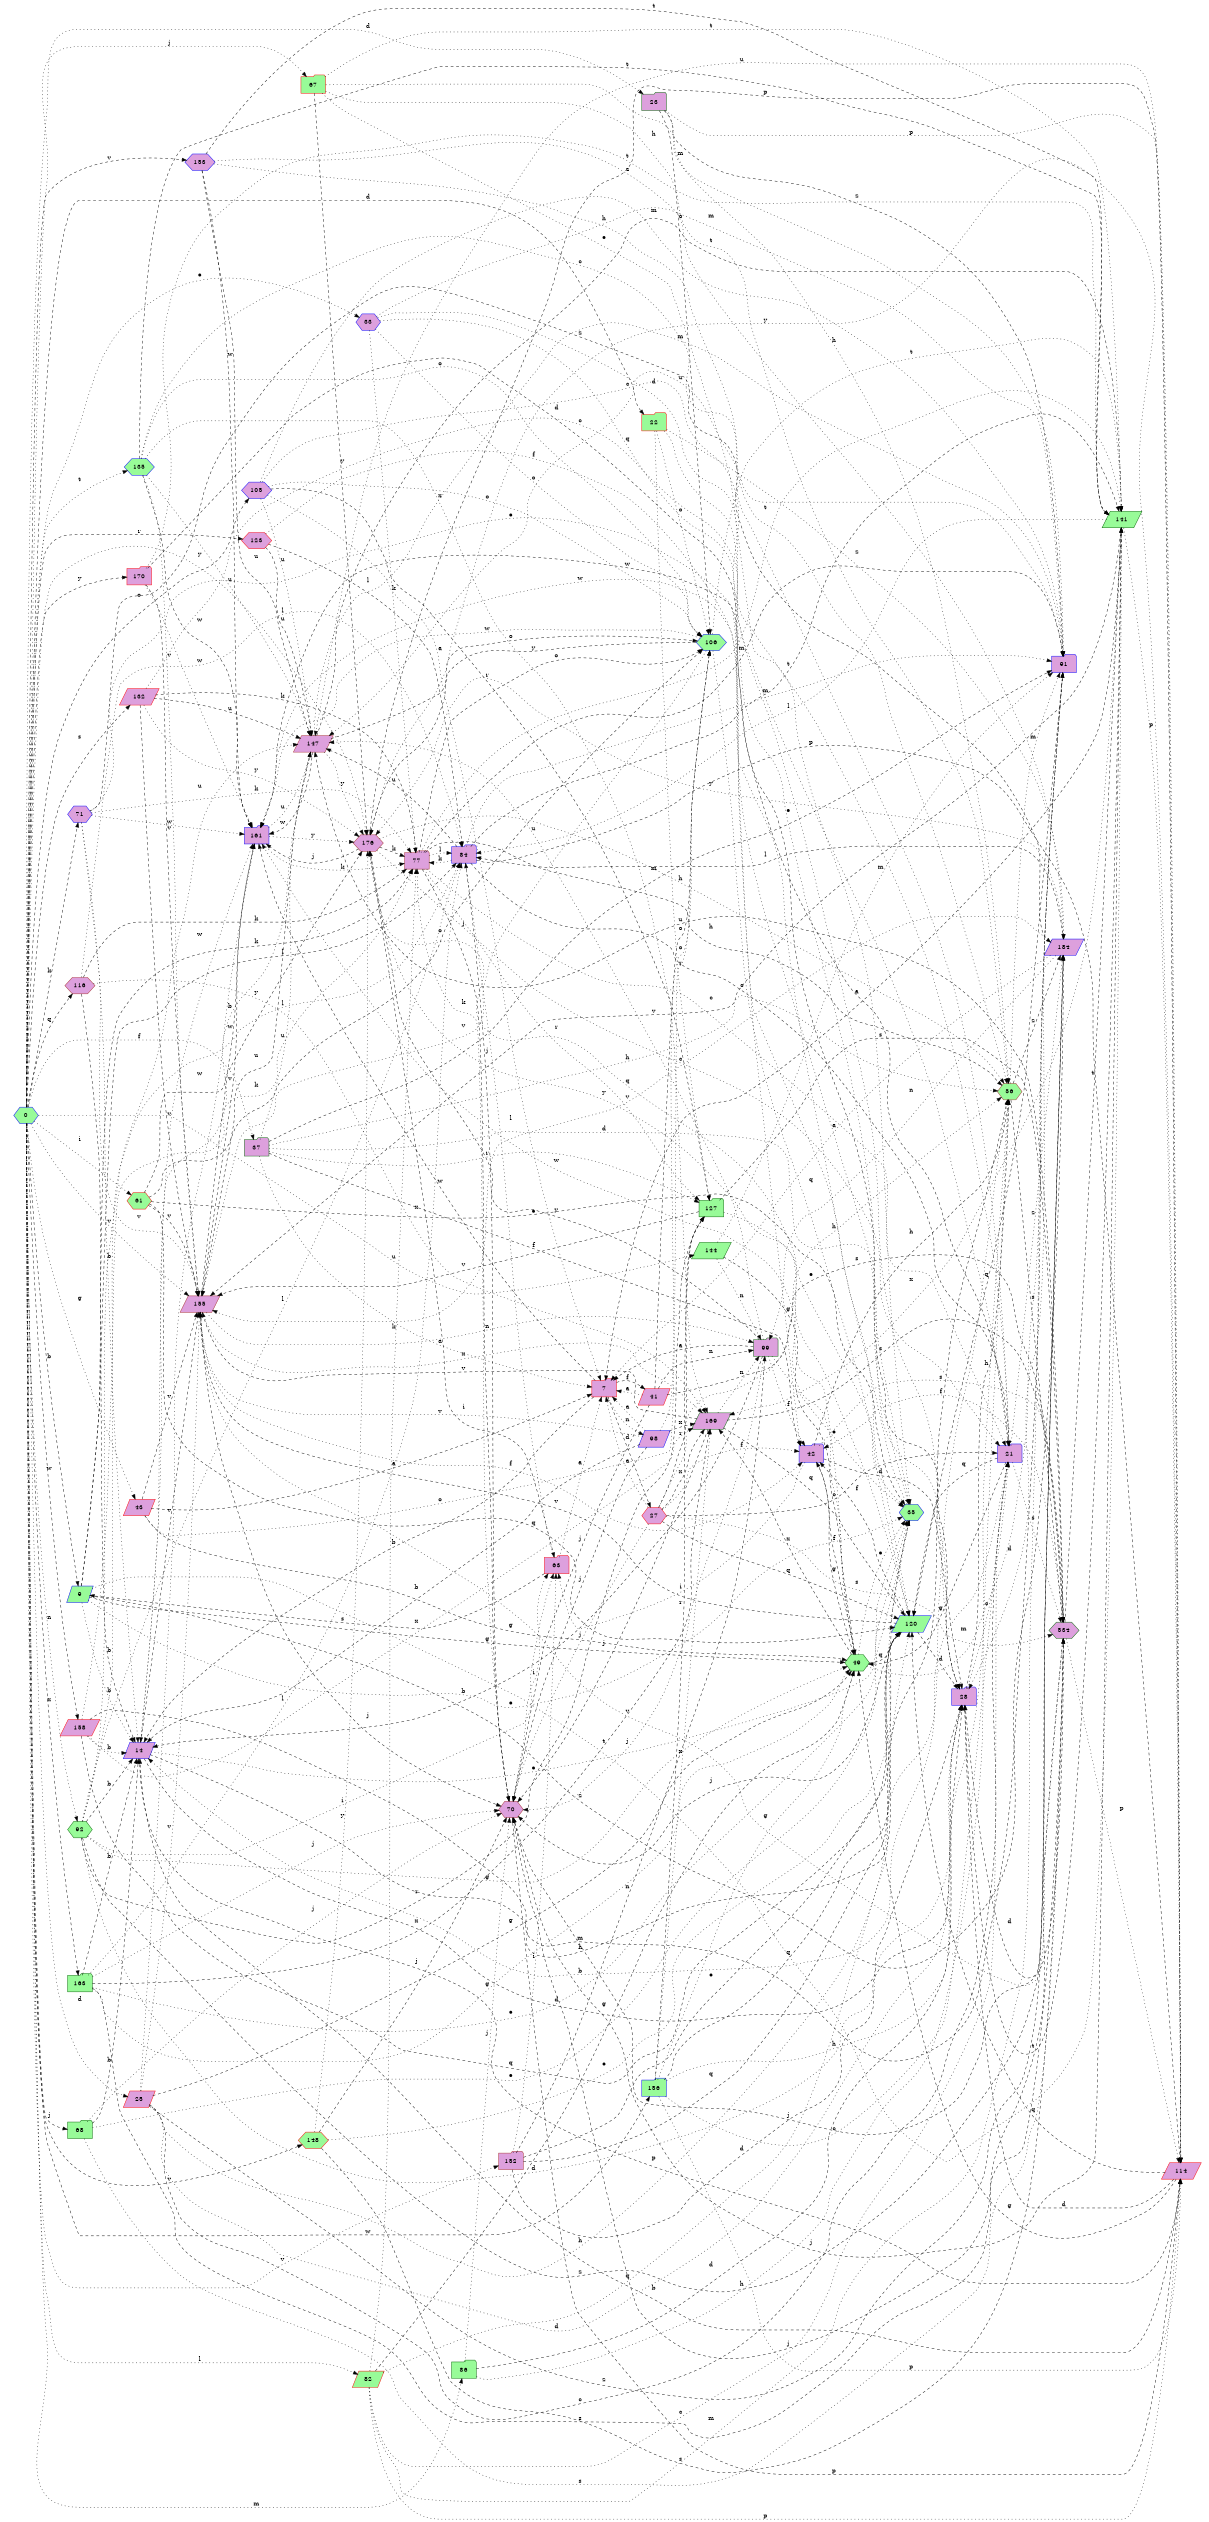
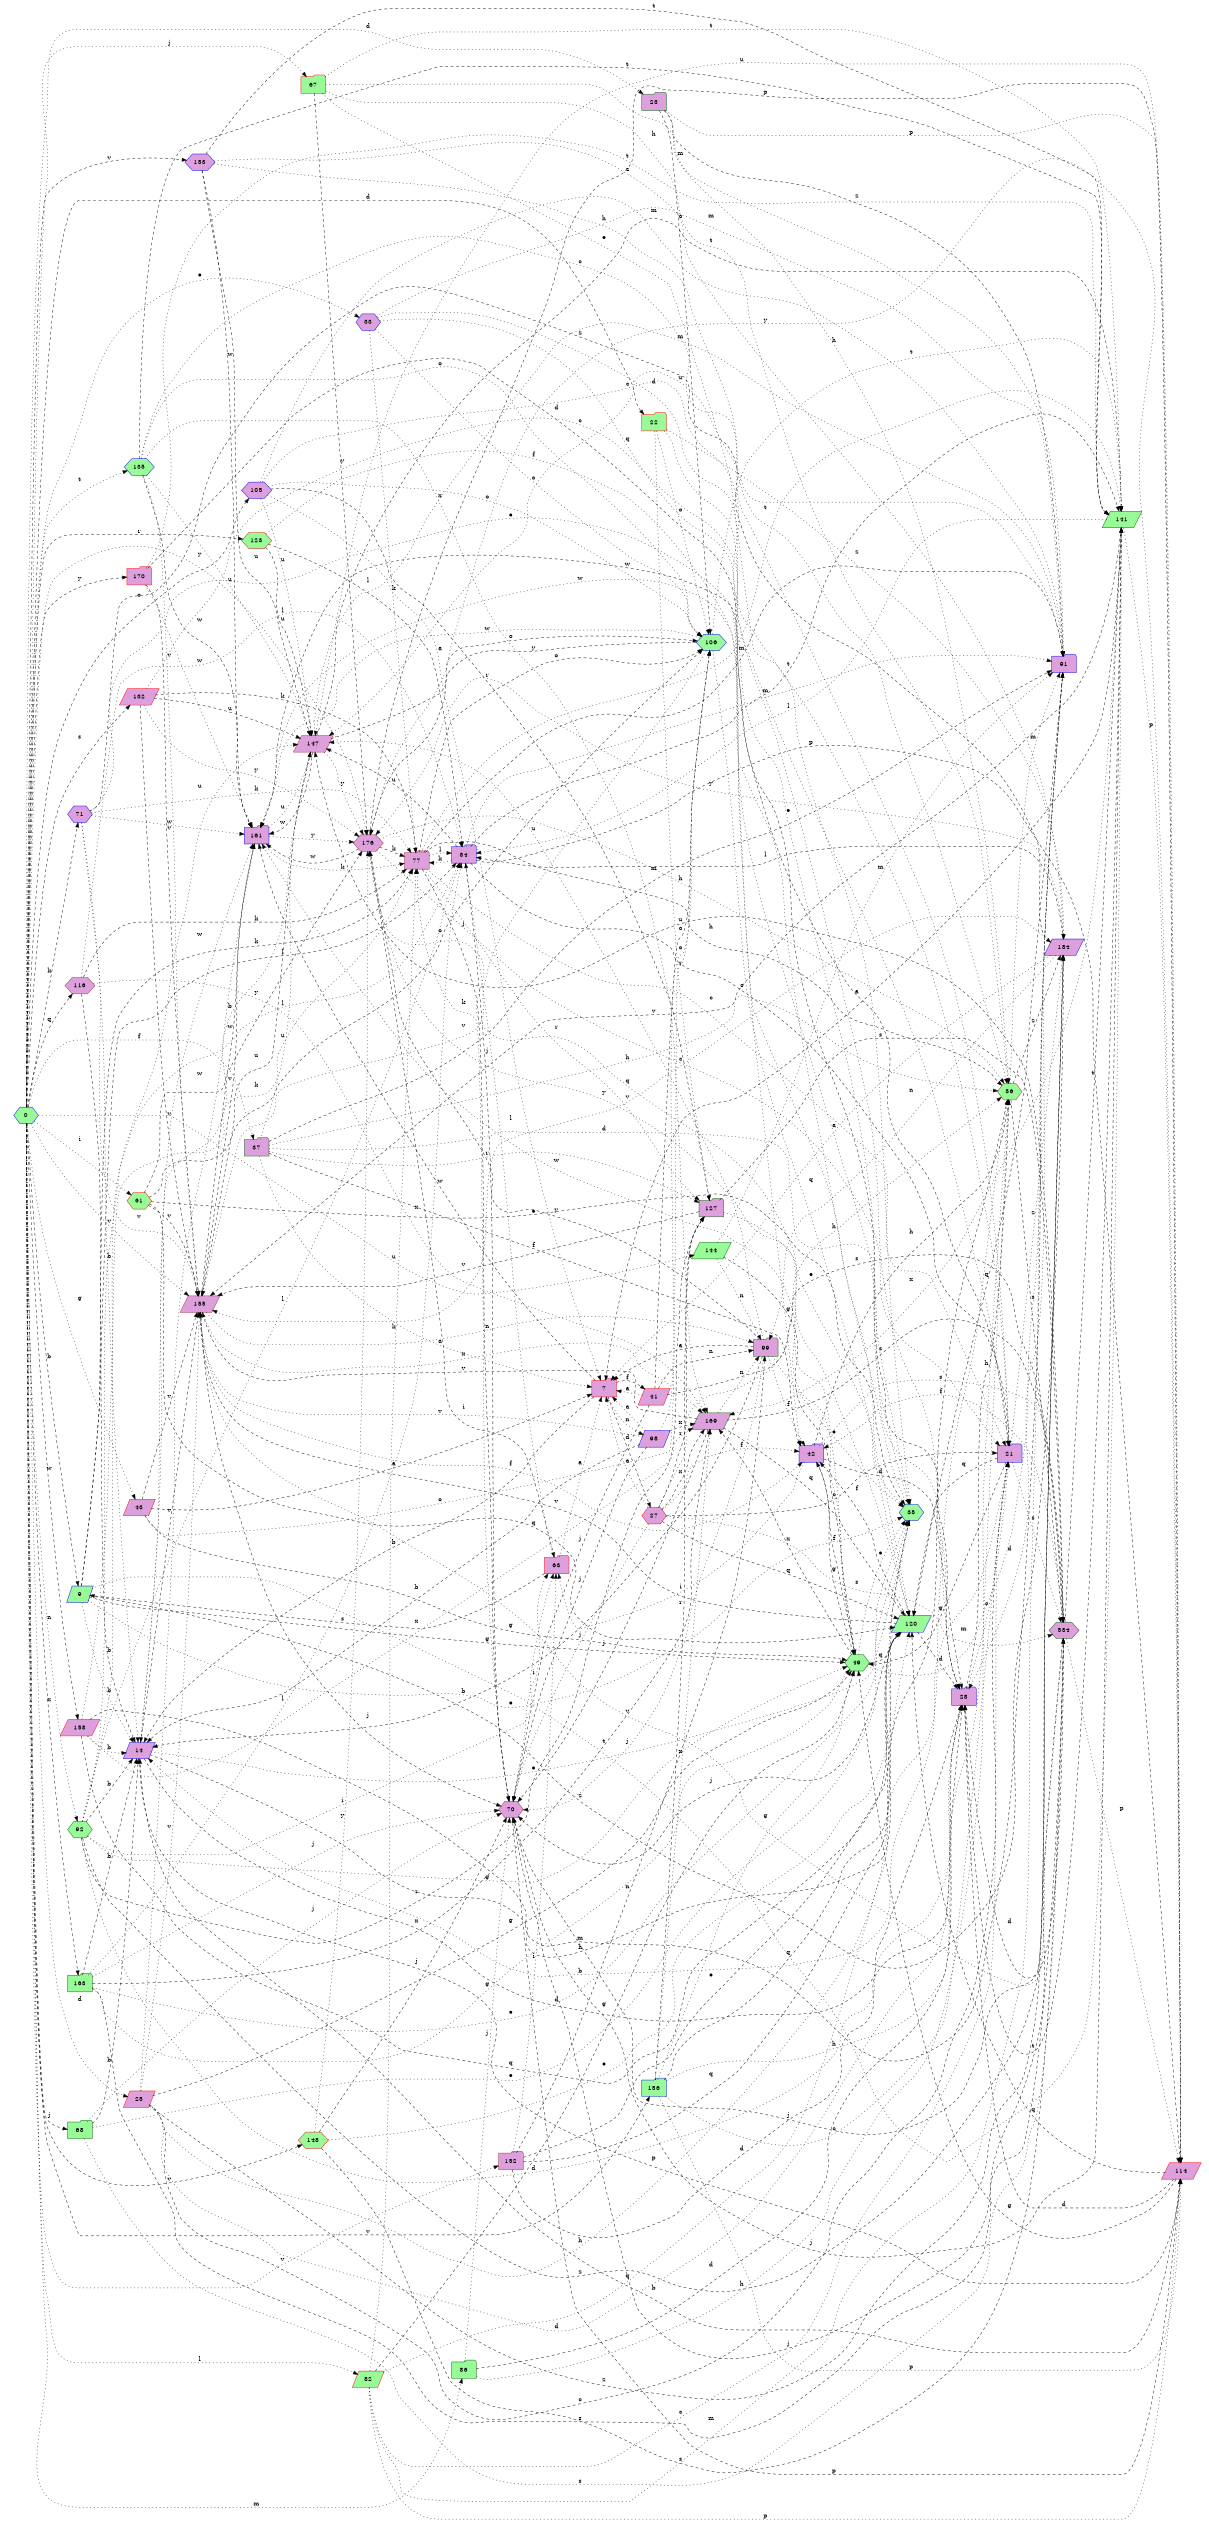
node "123": fillcolor plum -> palegreen
edge "176" -> "161": label "j" -> "w"
node "127": fillcolor palegreen -> plum
edge "0" -> "156": label "w" -> "v"
